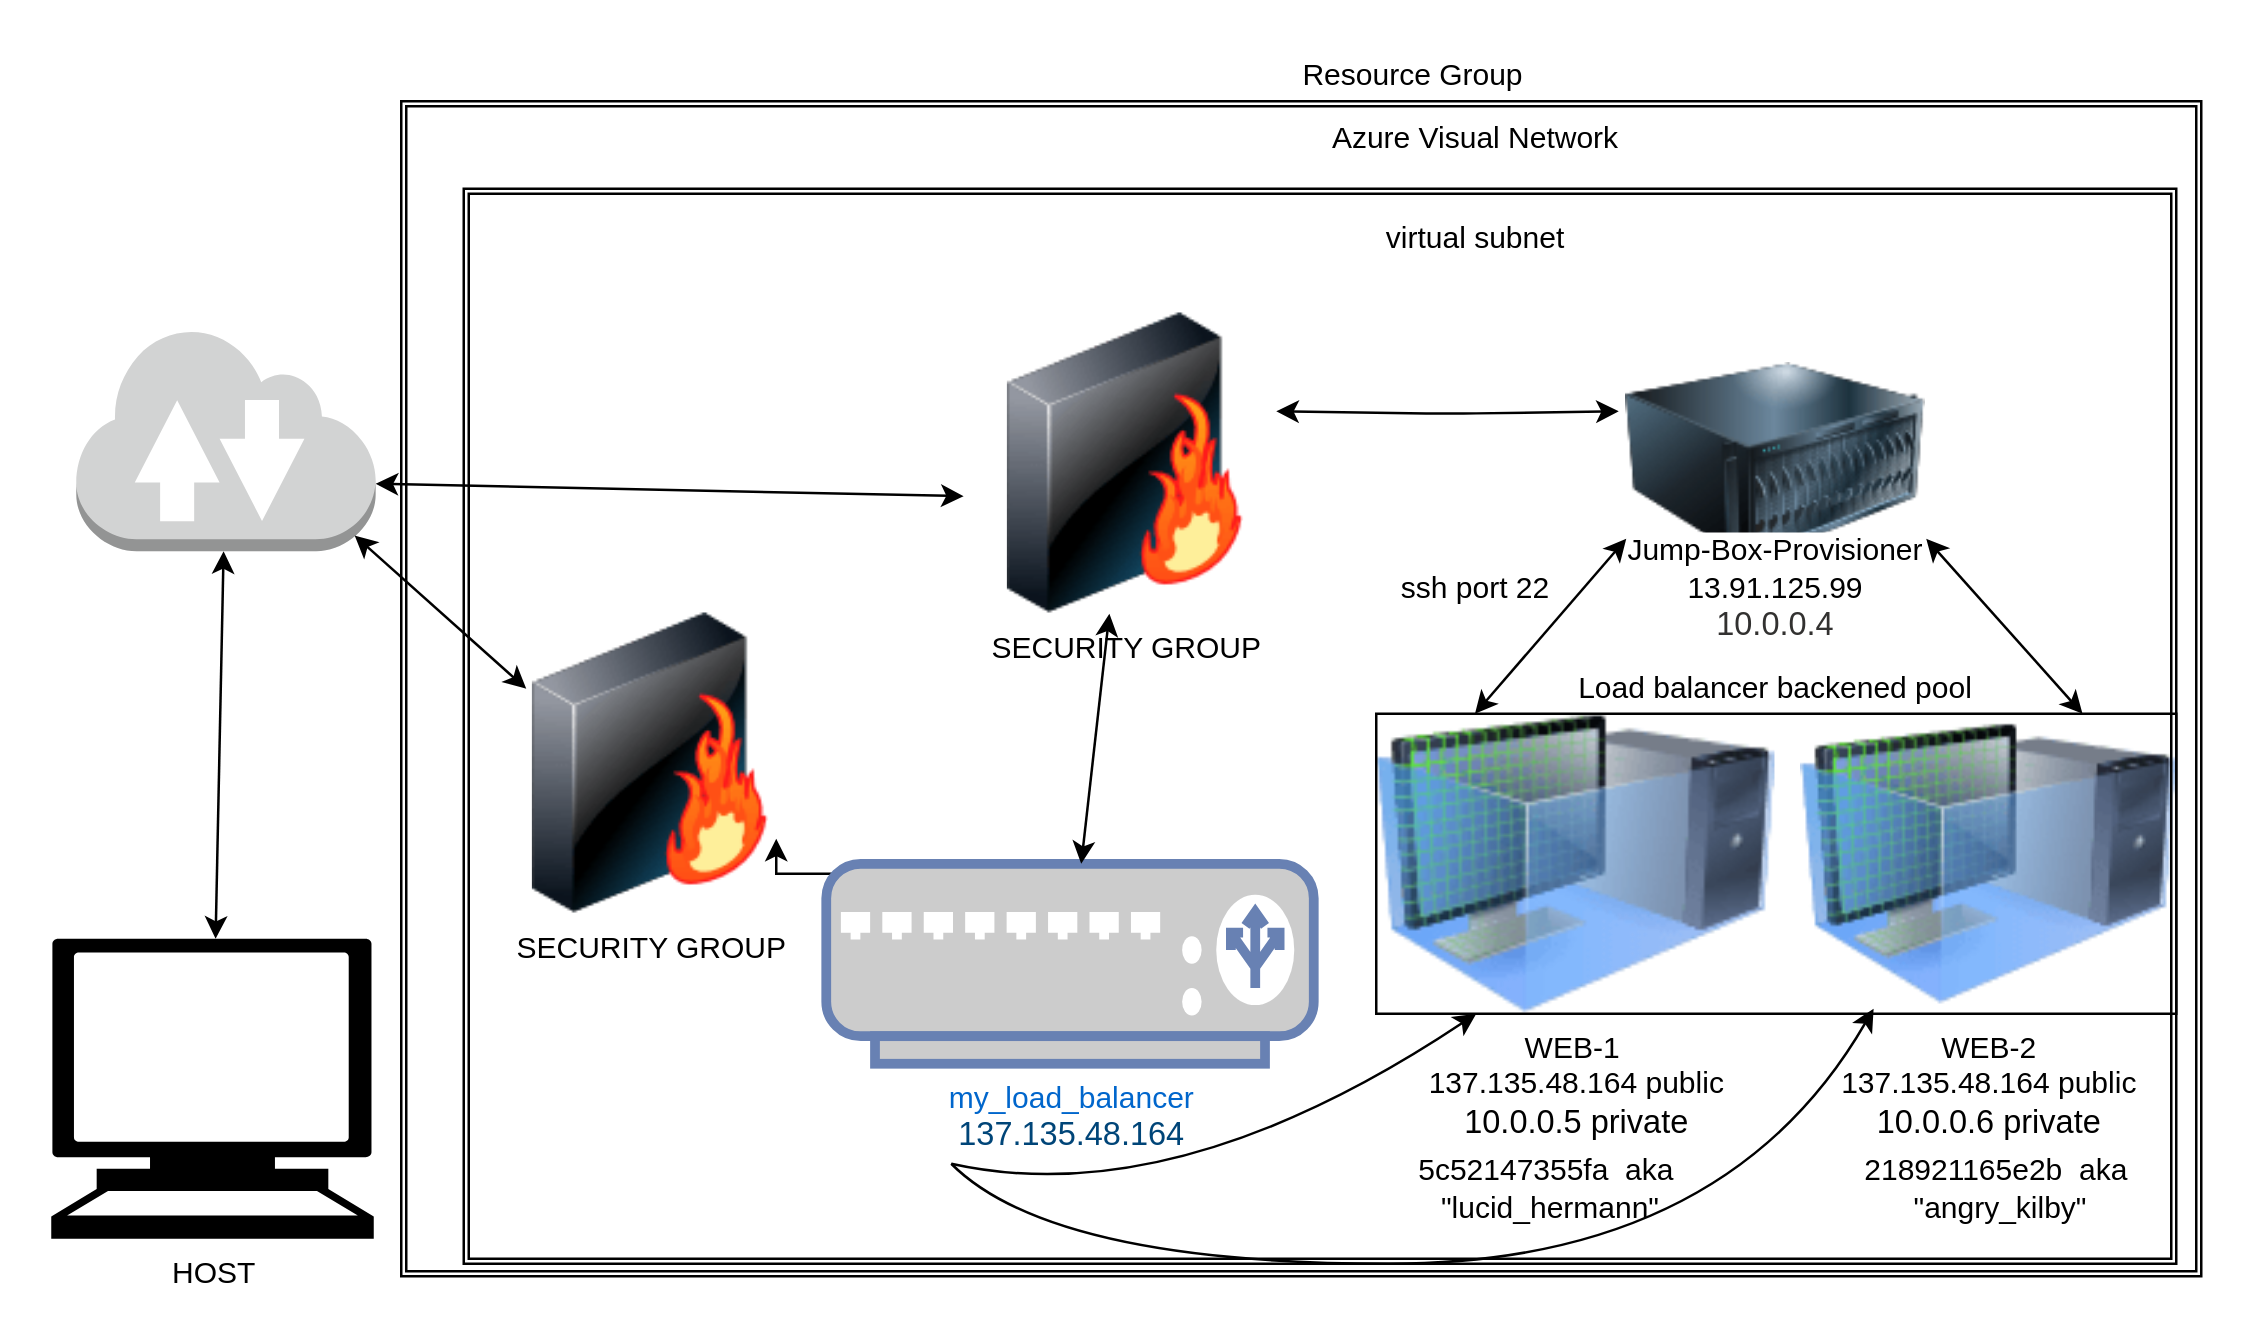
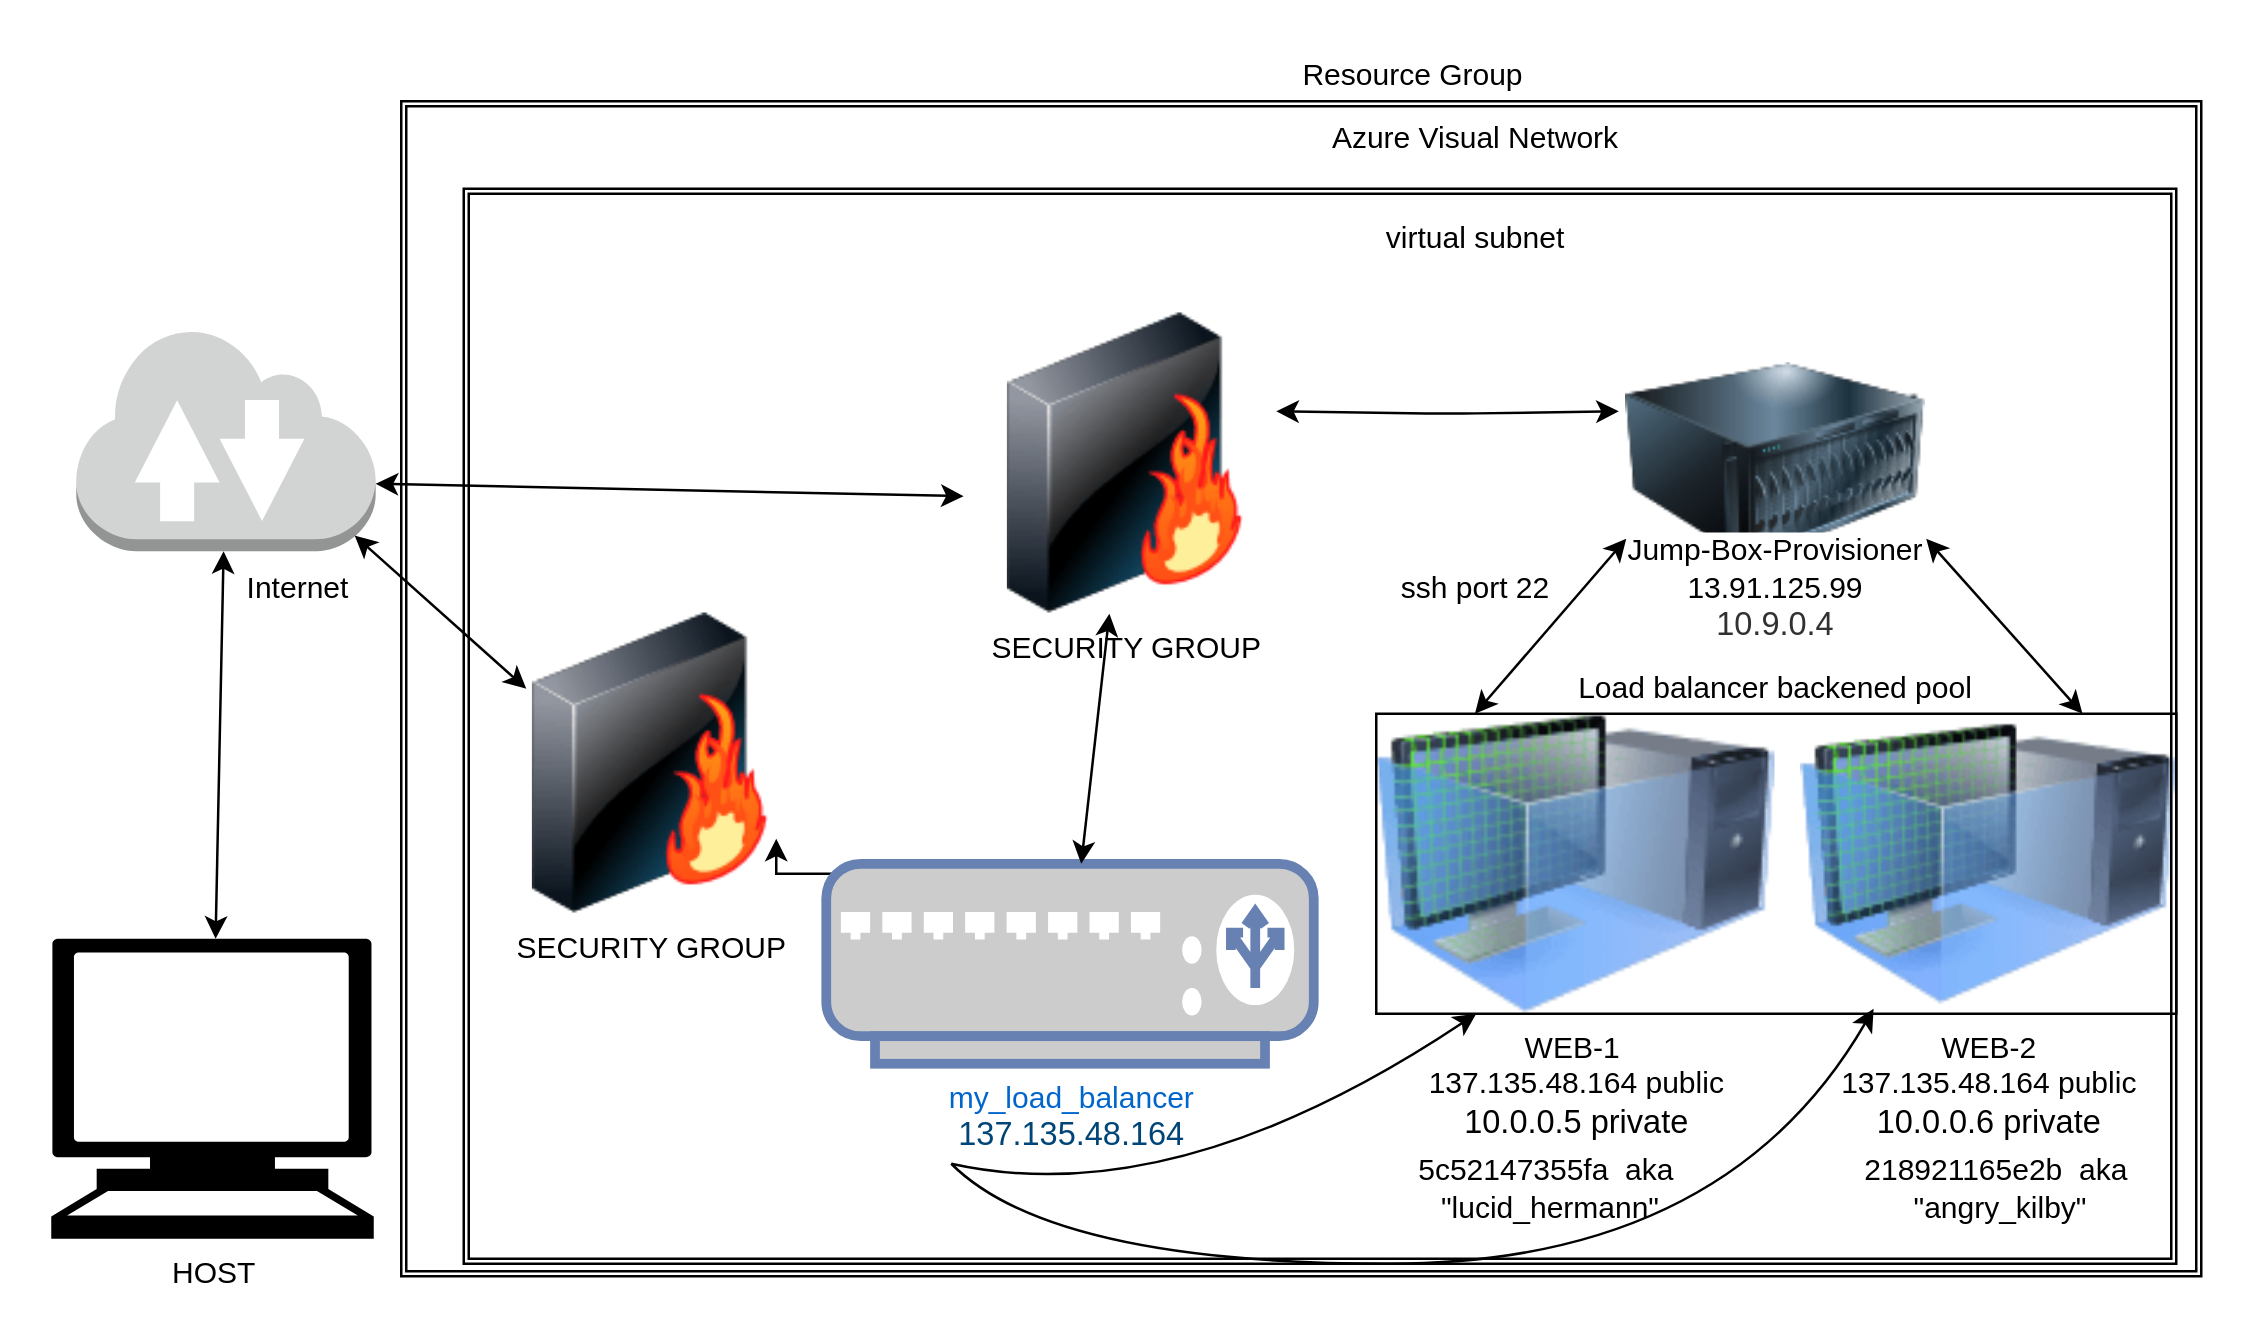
node "Internet": added
node "Jump-Box-Provisioner 13.91.125.99 10.0.0.4": label "Jump-Box-Provisioner 13.91.125.99 10.0.0.4" -> "Jump-Box-Provisioner 13.91.125.99 10.9.0.4"
